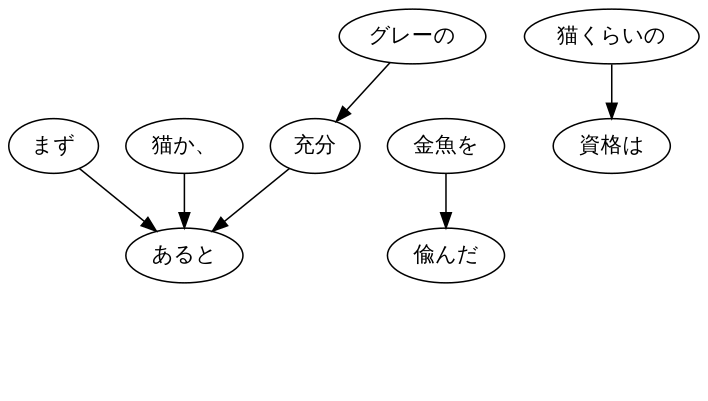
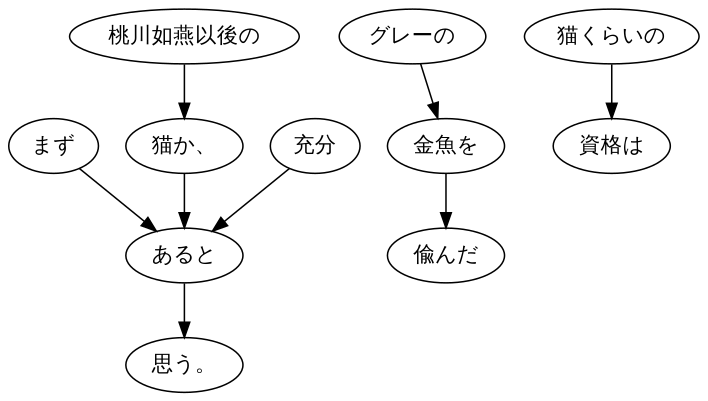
node "桃川如燕以後の": added
edge "グレーの" -> "充分": now "グレーの" -> "金魚を"
node "思う。": added
